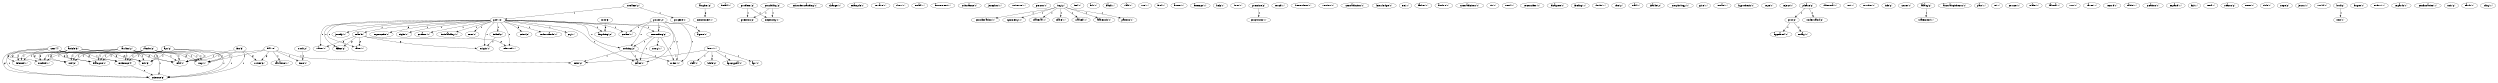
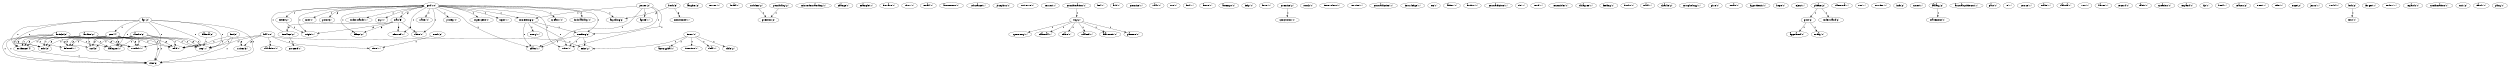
node "server(1)": added
node "back(1)": label "back(1)" -> "premise(1)"
node "rfox(2)": removed
edge "laugher(2)" -> "mentioned(1)": now "book(3)" -> "mentioned(1)"
edge "lucy(2)" -> "consideration(1)": reversed
node "necessity(1)": removed
node "dakota(2)": added
node "create(1)": removed
edge "rambo(2)" -> "sunfish(1)": added, label "1"
edge "man(5)" -> "water(1)": now "man(5)" -> "intellect(2)"
edge "apr(2)" -> "usd(3)": now "apr(2)" -> "com(4)"
node "apr(1)": label "apr(1)" -> "insertion(1)"
node "science(6)": label "science(6)" -> "rfox(6)"
